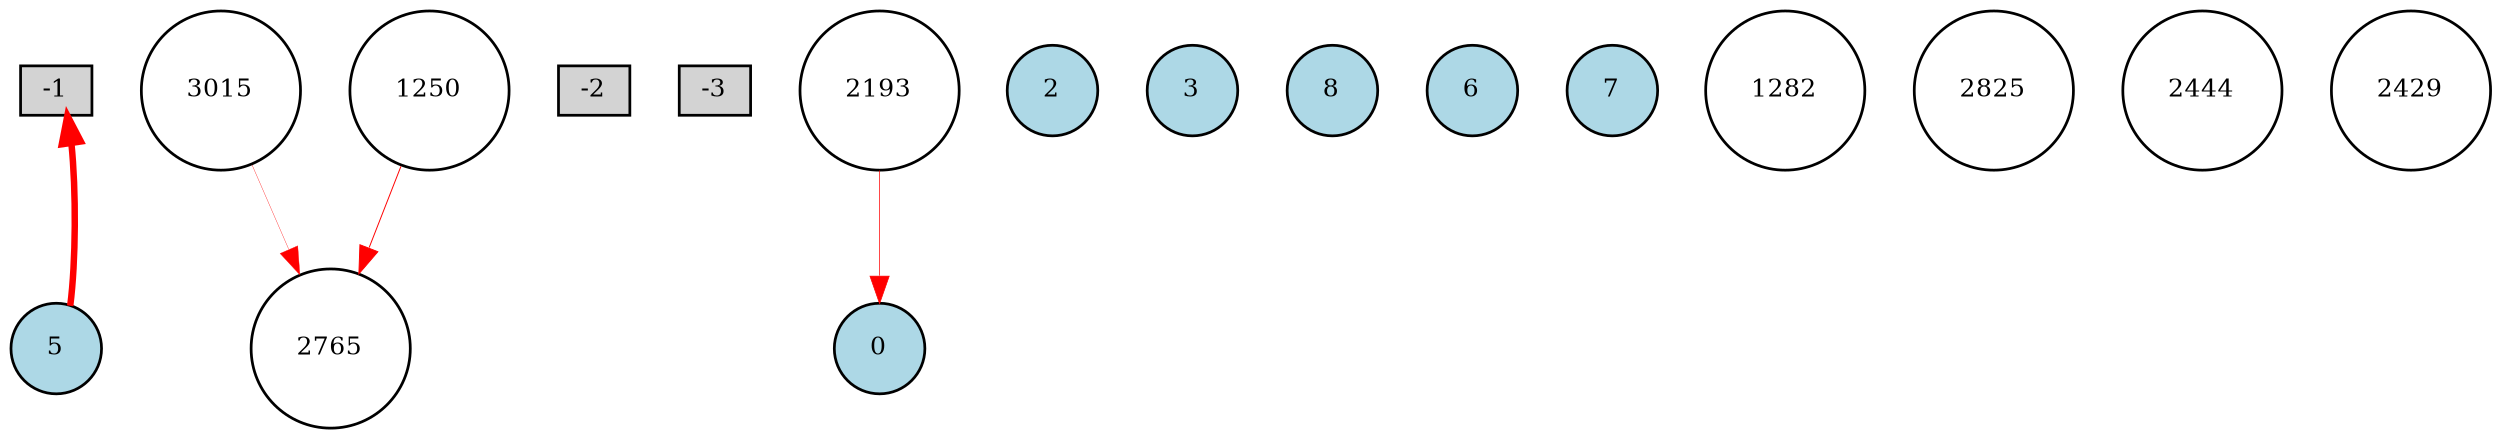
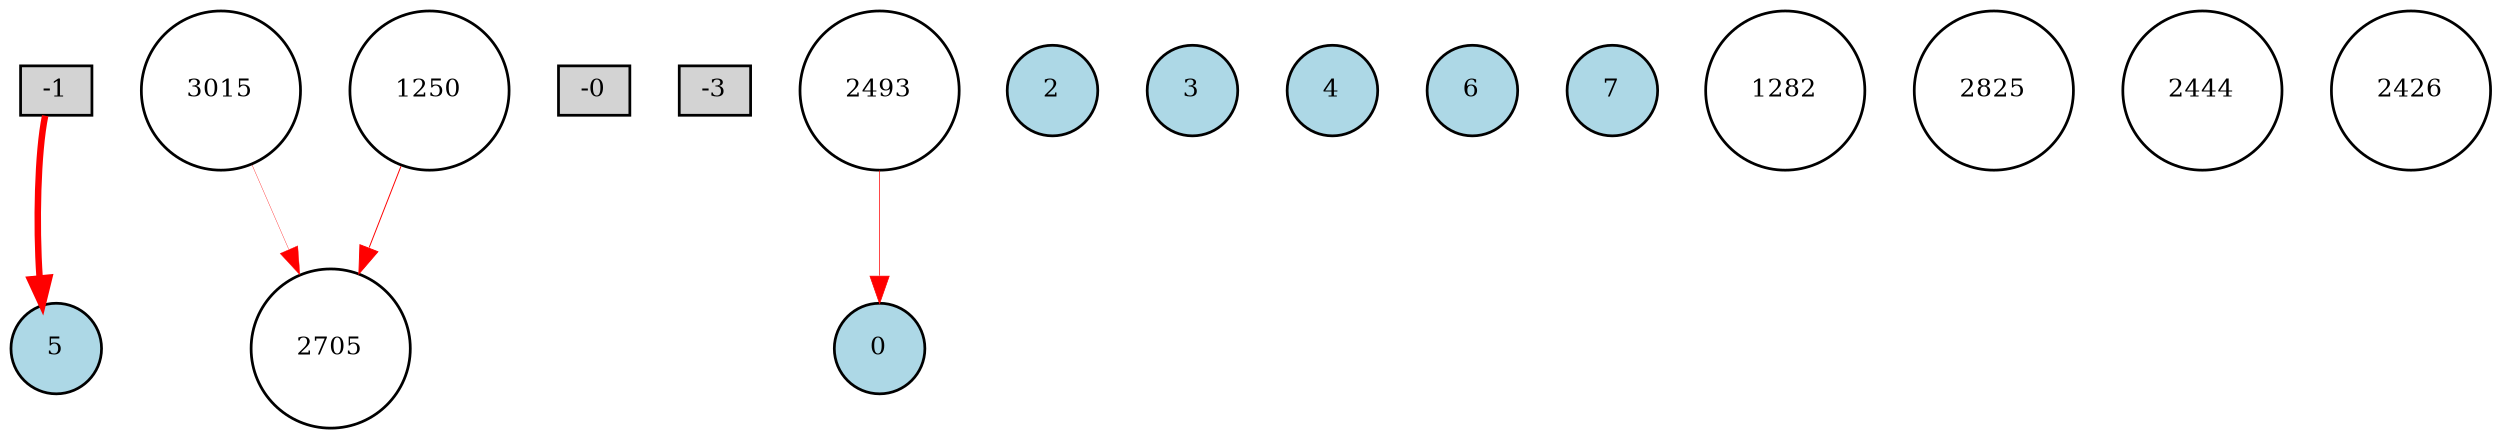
node "-2": label "-2" -> "-0"
node "2193": label "2193" -> "2493"
node "8": label "8" -> "4"
node "2429": label "2429" -> "2426"
edge "5" -> "-1": reversed
node "2765": label "2765" -> "2705"
